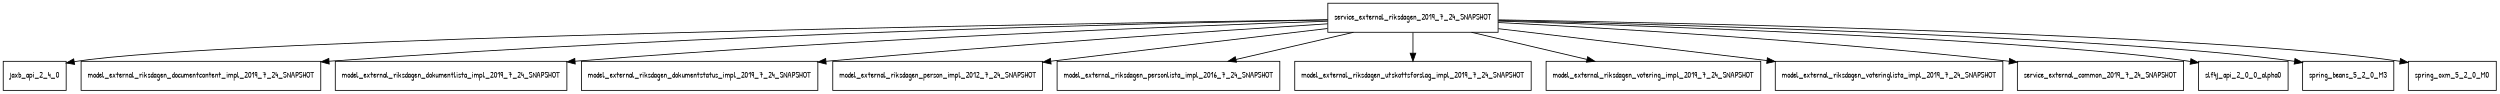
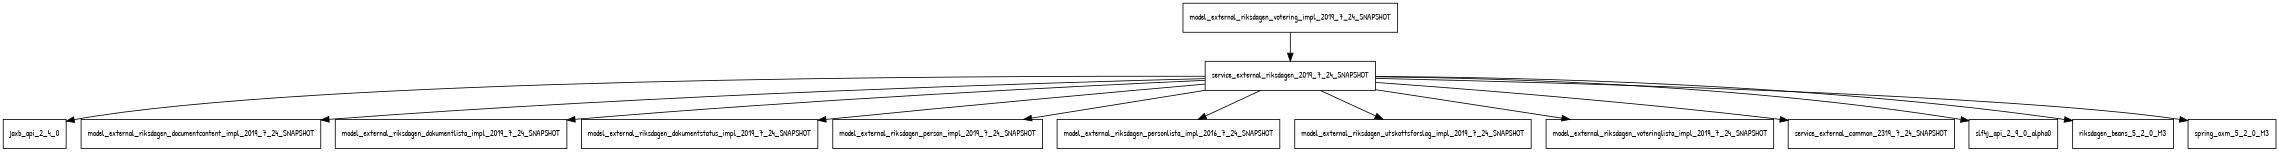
edge "service_external_riksdagen_2019_7_24_SNAPSHOT" -> "model_external_riksdagen_votering_impl_2019_7_24_SNAPSHOT": reversed
node "model_external_riksdagen_person_impl_2012_7_24_SNAPSHOT": label "model_external_riksdagen_person_impl_2012_7_24_SNAPSHOT" -> "model_external_riksdagen_person_impl_2019_7_24_SNAPSHOT"
node "service_external_common_2019_7_24_SNAPSHOT": label "service_external_common_2019_7_24_SNAPSHOT" -> "service_external_common_2319_7_24_SNAPSHOT"
node "slf4j_api_2_0_0_alpha0": label "slf4j_api_2_0_0_alpha0" -> "slf4j_api_2_9_0_alpha0"
node "spring_beans_5_2_0_M3": label "spring_beans_5_2_0_M3" -> "riksdagen_beans_5_2_0_M3"
node "spring_oxm_5_2_0_M0": label "spring_oxm_5_2_0_M0" -> "spring_oxm_5_2_0_M3"
